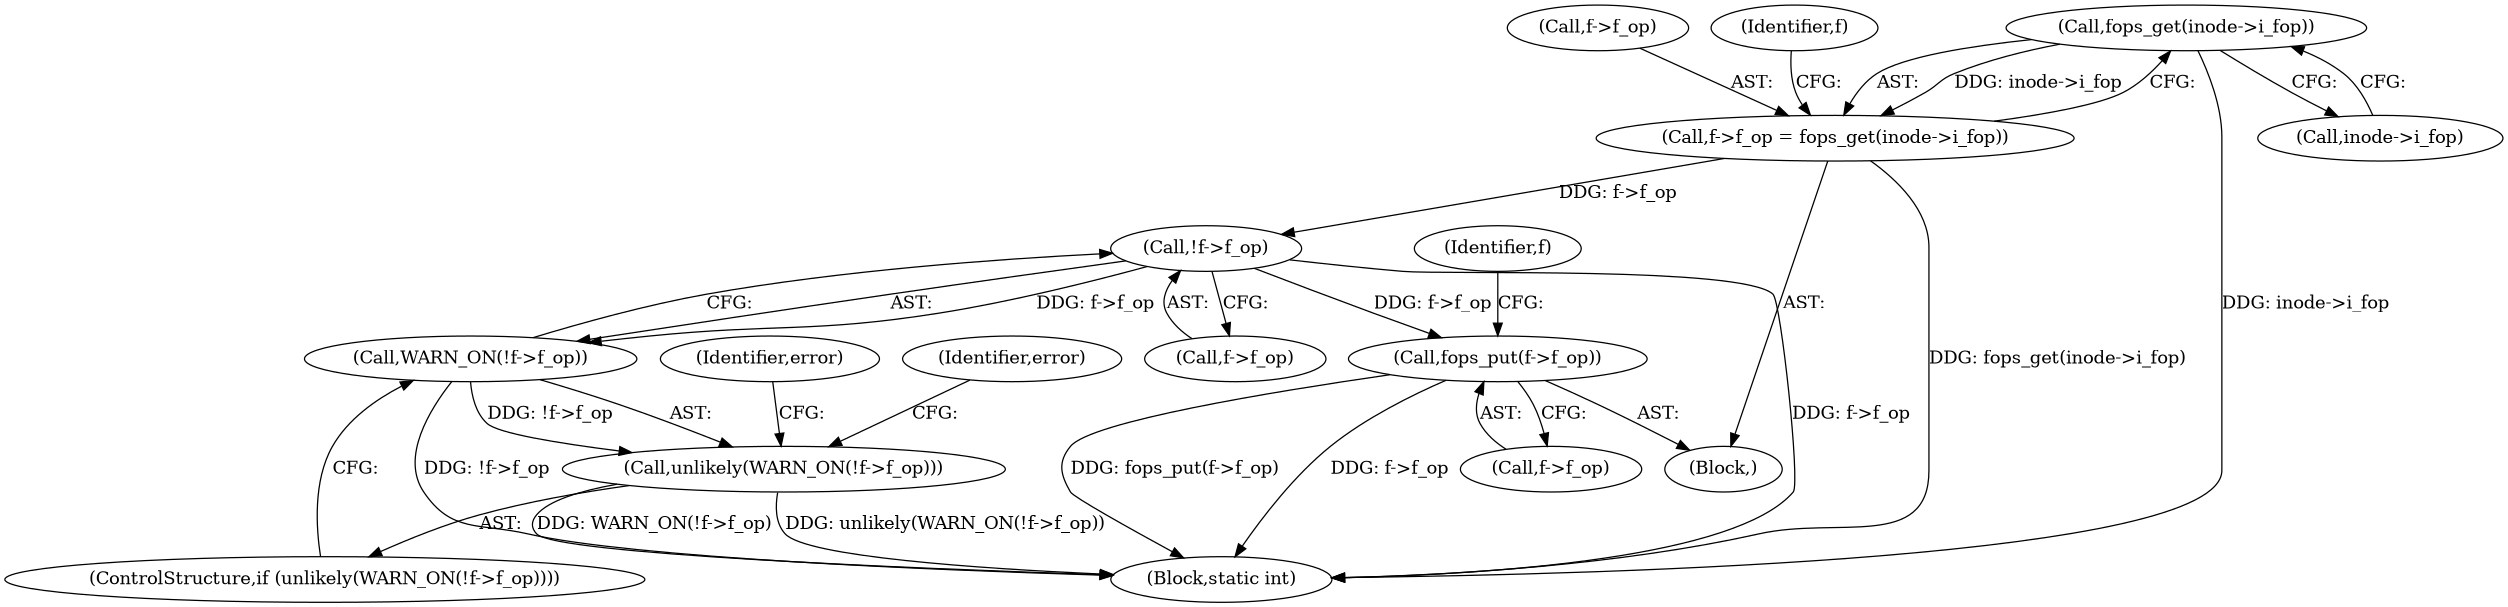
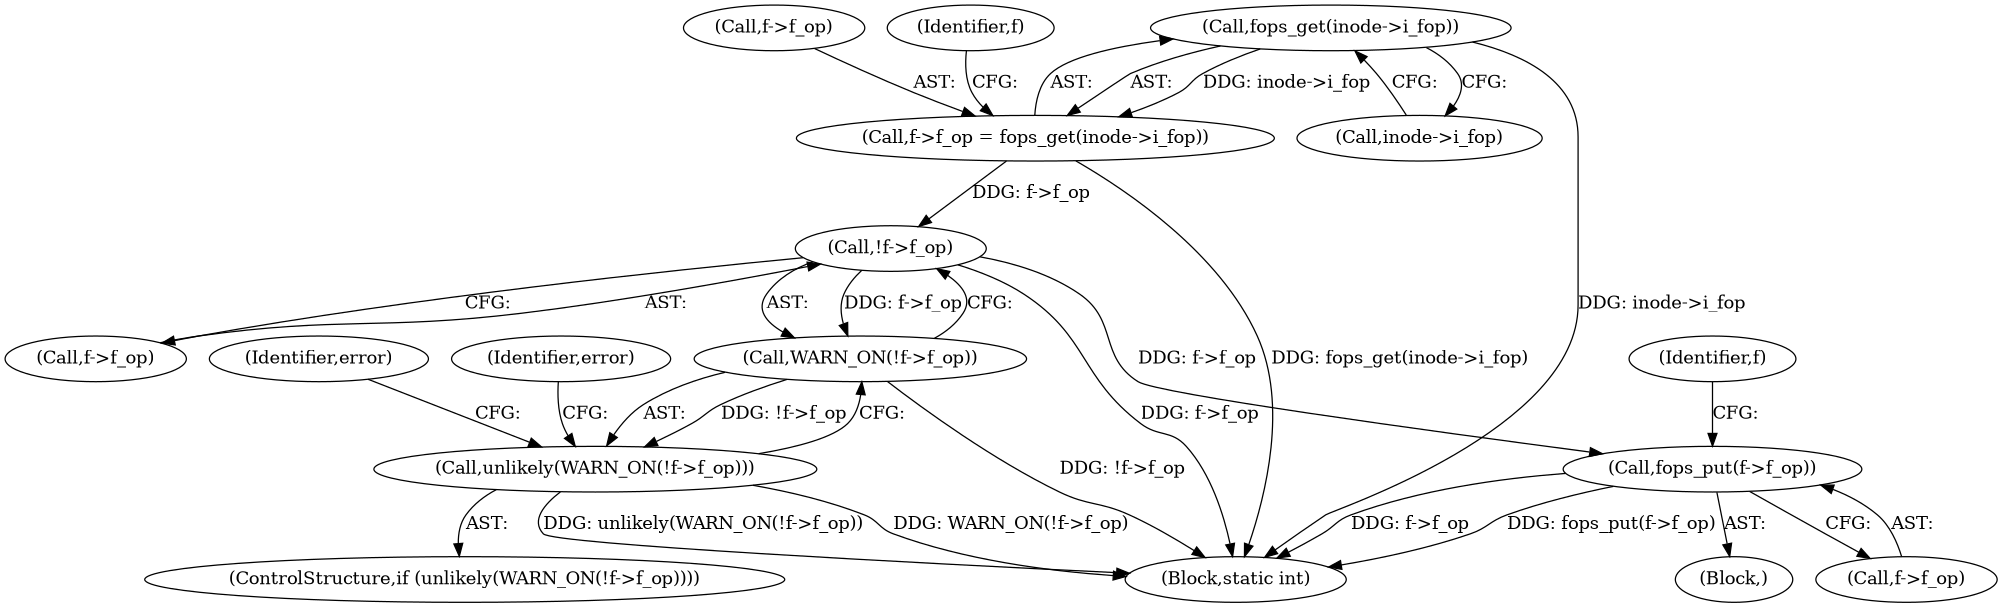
edge "(Call,f->f_op = fops_get(inode->i_fop))" -> "(Call,fops_get(inode->i_fop))": label "CFG: " -> "AST: "
edge "(Call,f->f_op = fops_get(inode->i_fop))" -> "(Block,)": removed, label "AST:"
edge "(ControlStructure,if (unlikely(WARN_ON(!f->f_op))))" -> "(Call,WARN_ON(!f->f_op))": now "(Call,unlikely(WARN_ON(!f->f_op)))" -> "(Call,WARN_ON(!f->f_op))"
